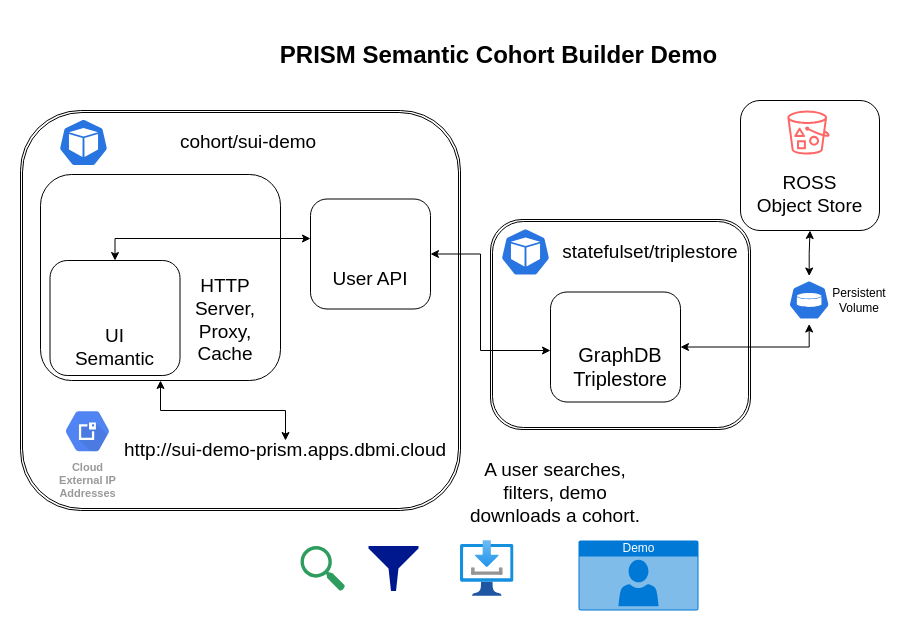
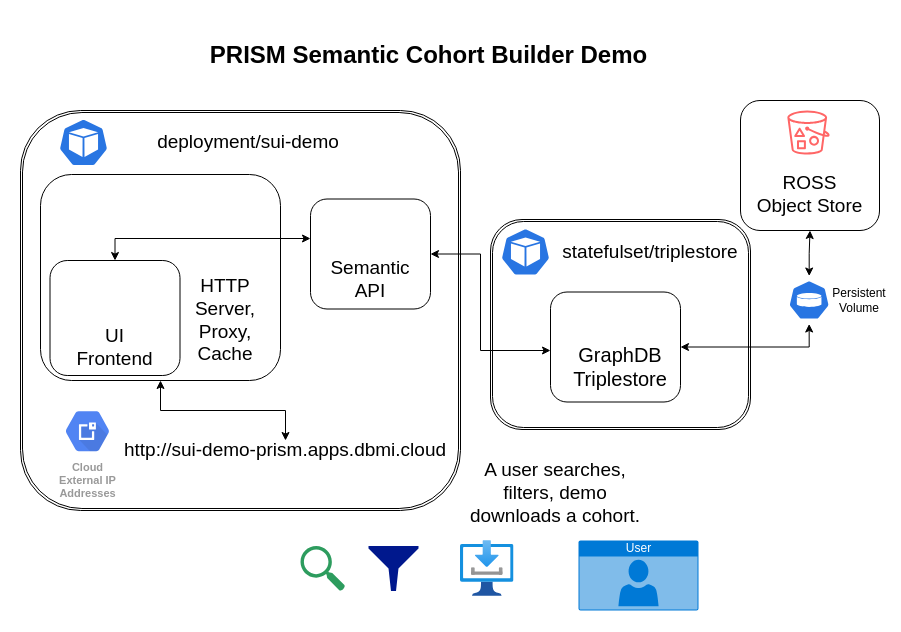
node "PRISM Semantic Cohort Builder Demo": moved (498, 56) -> (428, 56)
node "cohort/sui-demo": label "cohort/sui-demo" -> "deployment/sui-demo"
node "User API": label "User API" -> "Semantic API"
node "UI Semantic": label "UI Semantic" -> "UI Frontend"
node "Demo": label "Demo" -> "User"
